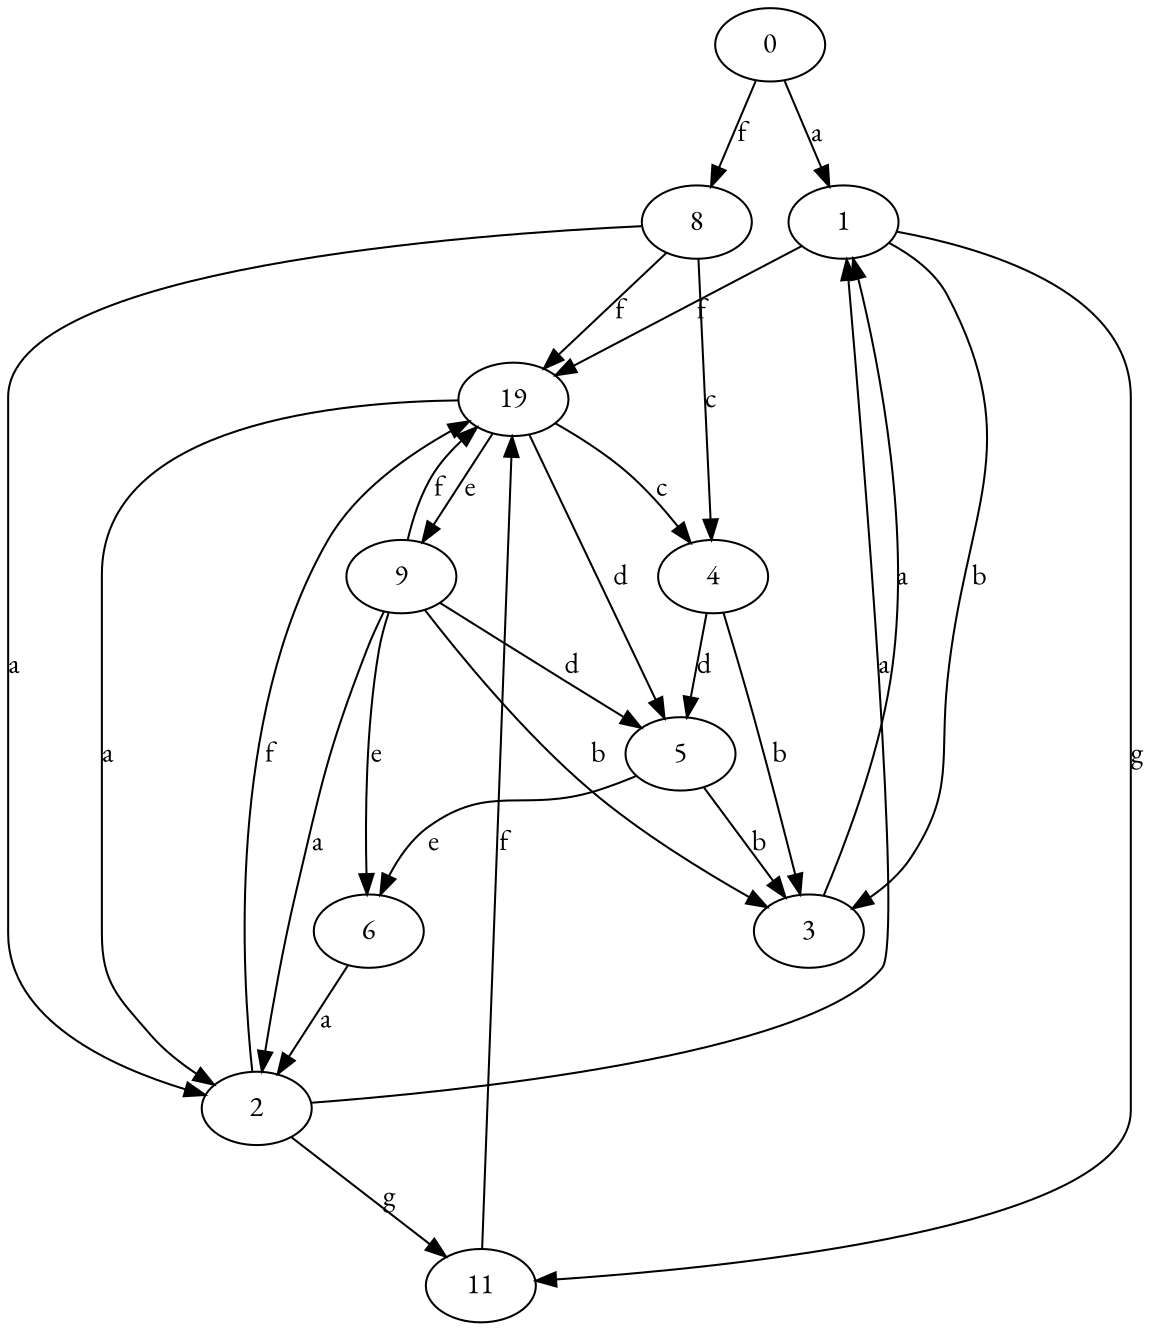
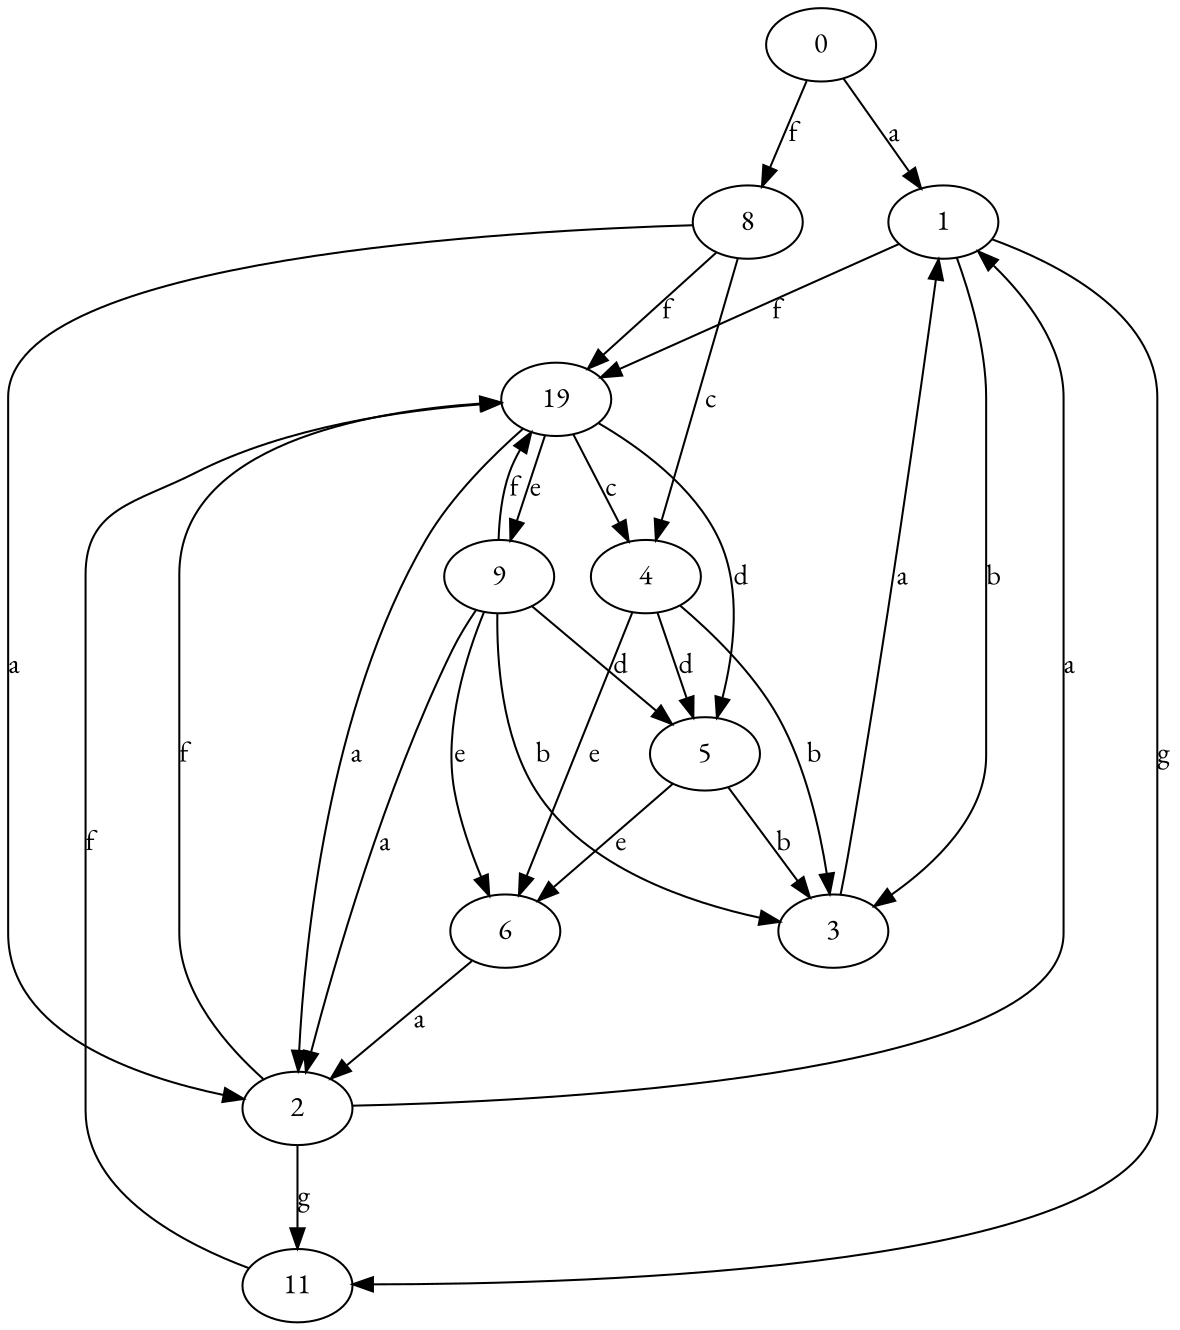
edge "4" -> "6": added, label "e"
